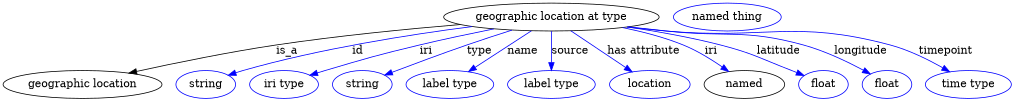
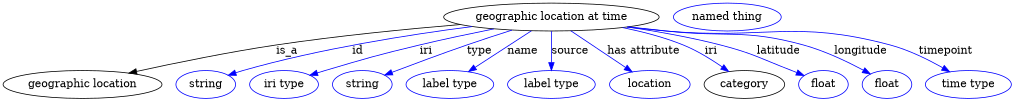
node "geographic location at type": label "geographic location at type" -> "geographic location at time"
node "named": label "named" -> "category"
